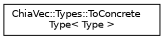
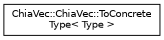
node "ChiaVec::Types::ToConcrete Type< Type >": label "ChiaVec::Types::ToConcrete Type< Type >" -> "ChiaVec::ChiaVec::ToConcrete Type< Type >"
